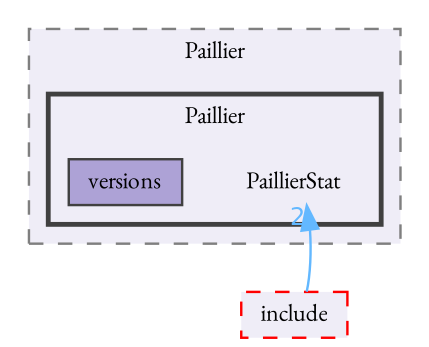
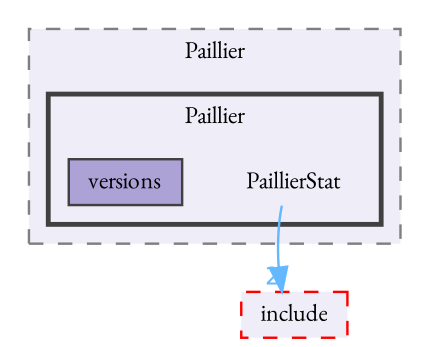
edge "include" -> "PaillierStat": reversed
